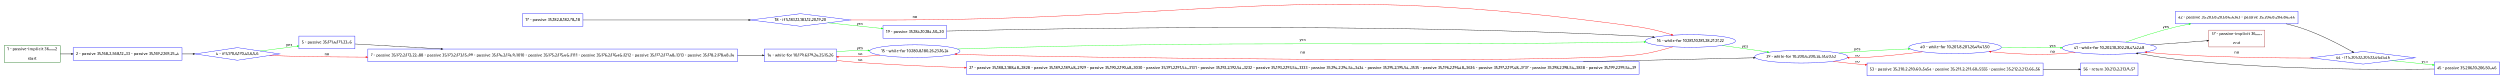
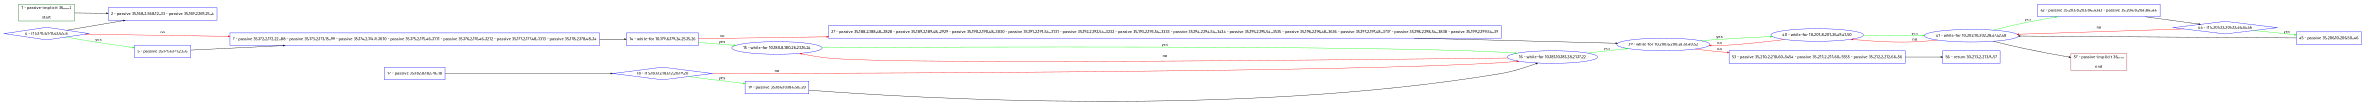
edge "2 - passive 35,168,2,568,12,,33 - passive 35,169,2,169,25,,4" -> "4 - if 5,170,6,170,43,6,5,6": reversed
edge "15 - while-for 10,180,8,180,26,23,16,24" -> "14 - while-for 10,179,6,179,24,25,15,26": removed, label "no"
